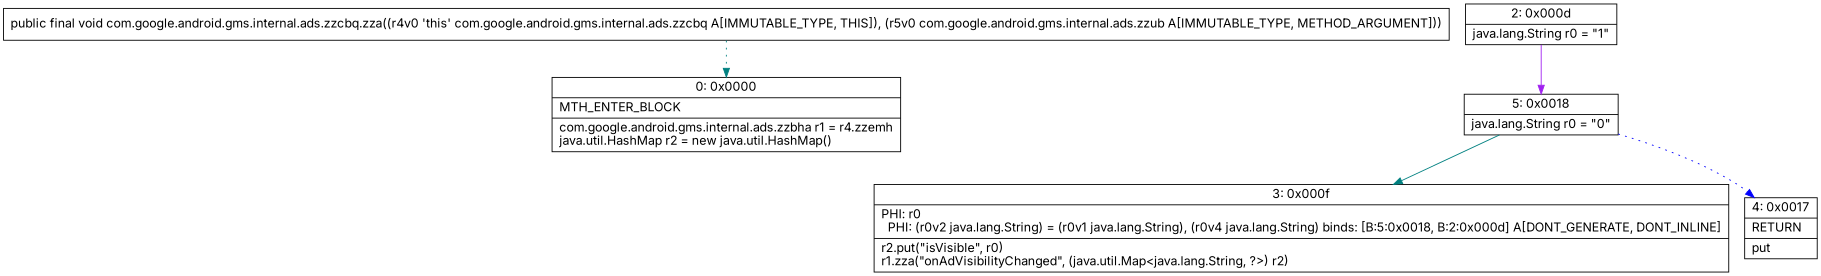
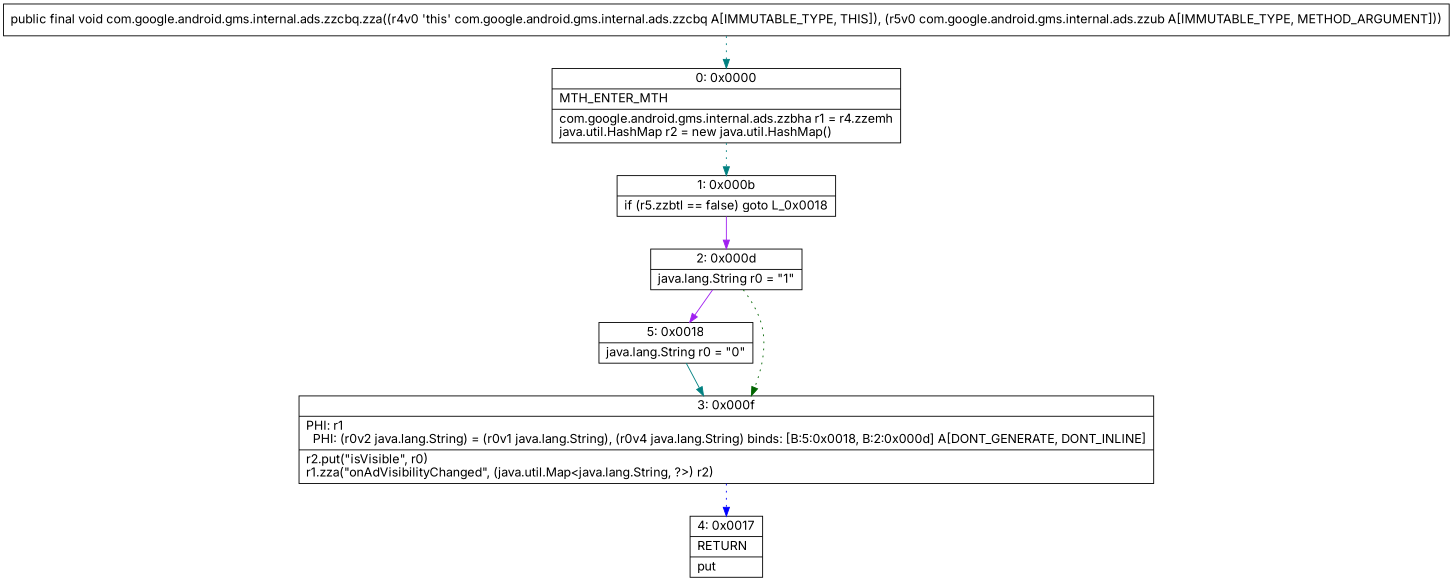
node "0: 0x0000": text "MTH_ENTER_BLOCK" -> "MTH_ENTER_MTH"
edge "5: 0x0018" -> "4: 0x0017": now "3: 0x000f" -> "4: 0x0017"
node "1: 0x000b": added
node "3: 0x000f": text "PHI: r0" -> "PHI: r1"
edge "2: 0x000d" -> "3: 0x000f": added
